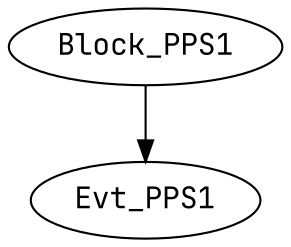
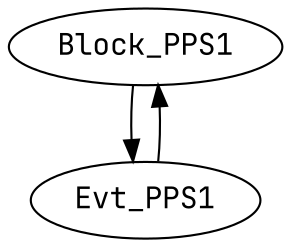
edge "Evt_PPS1" -> "Block_PPS1": added
